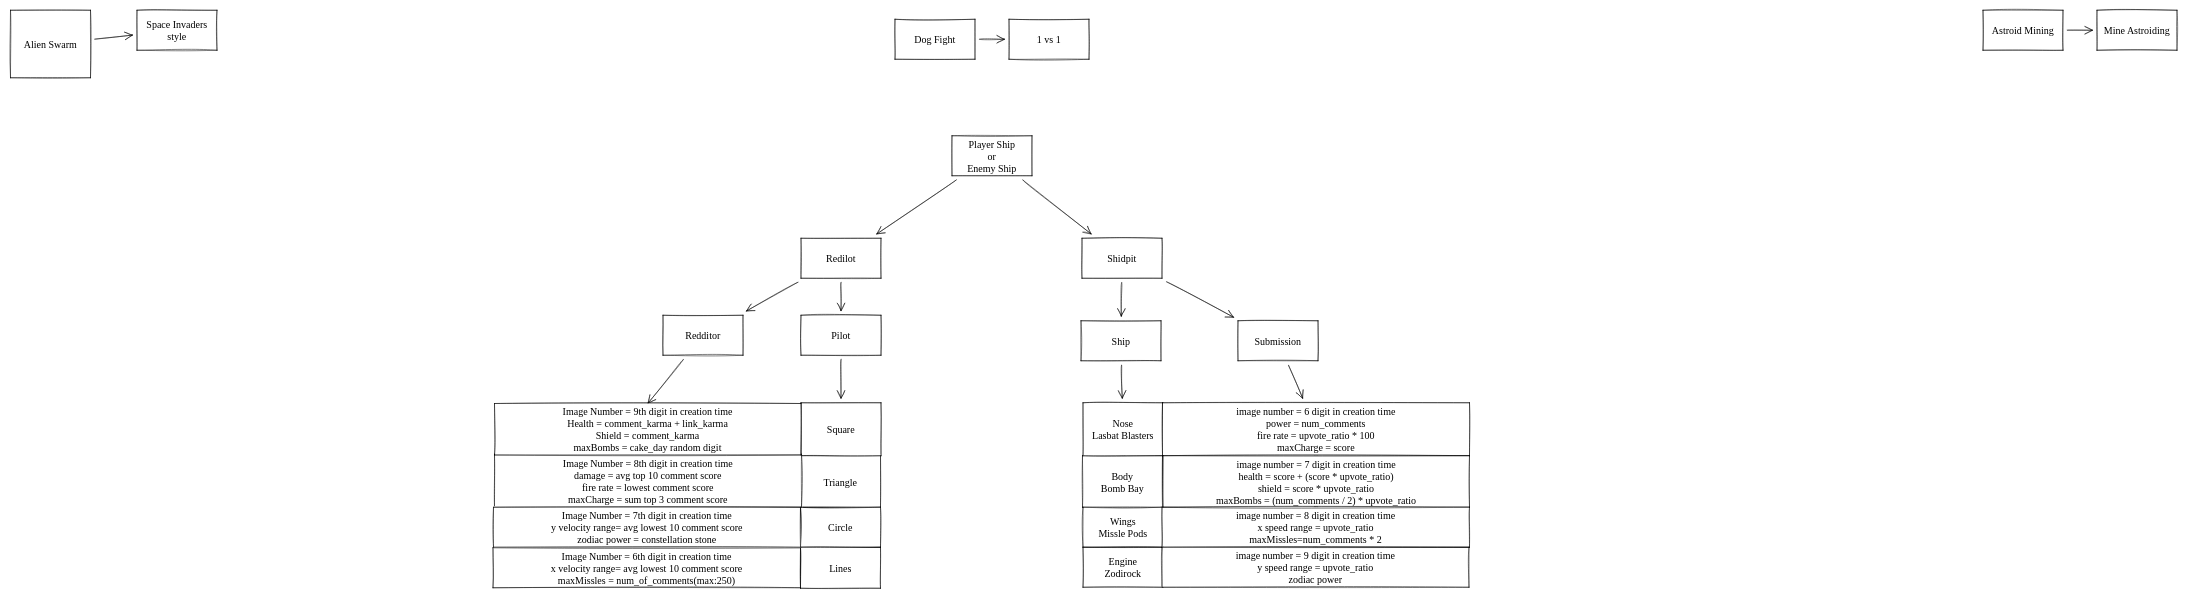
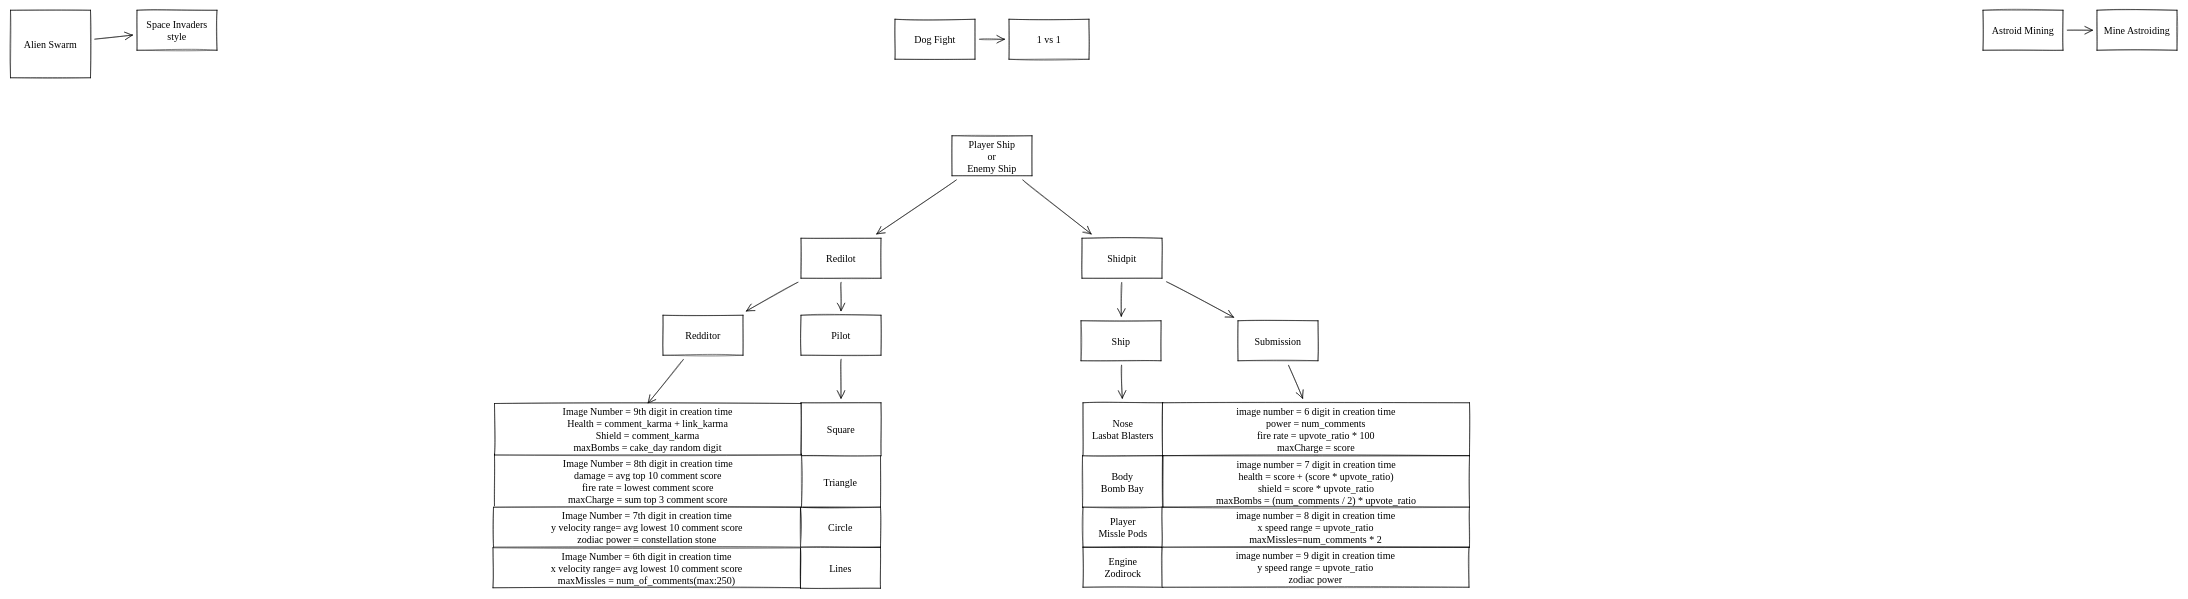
node "Wings Missle Pods": label "Wings Missle Pods" -> "Player Missle Pods"
